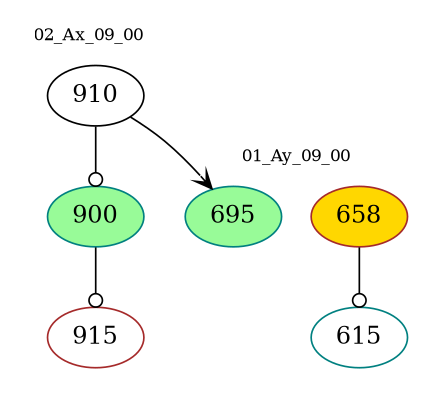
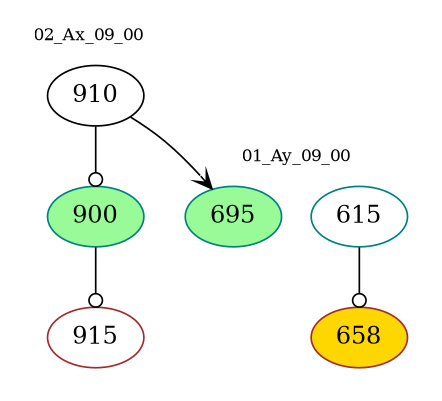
edge "658" -> "615": reversed
